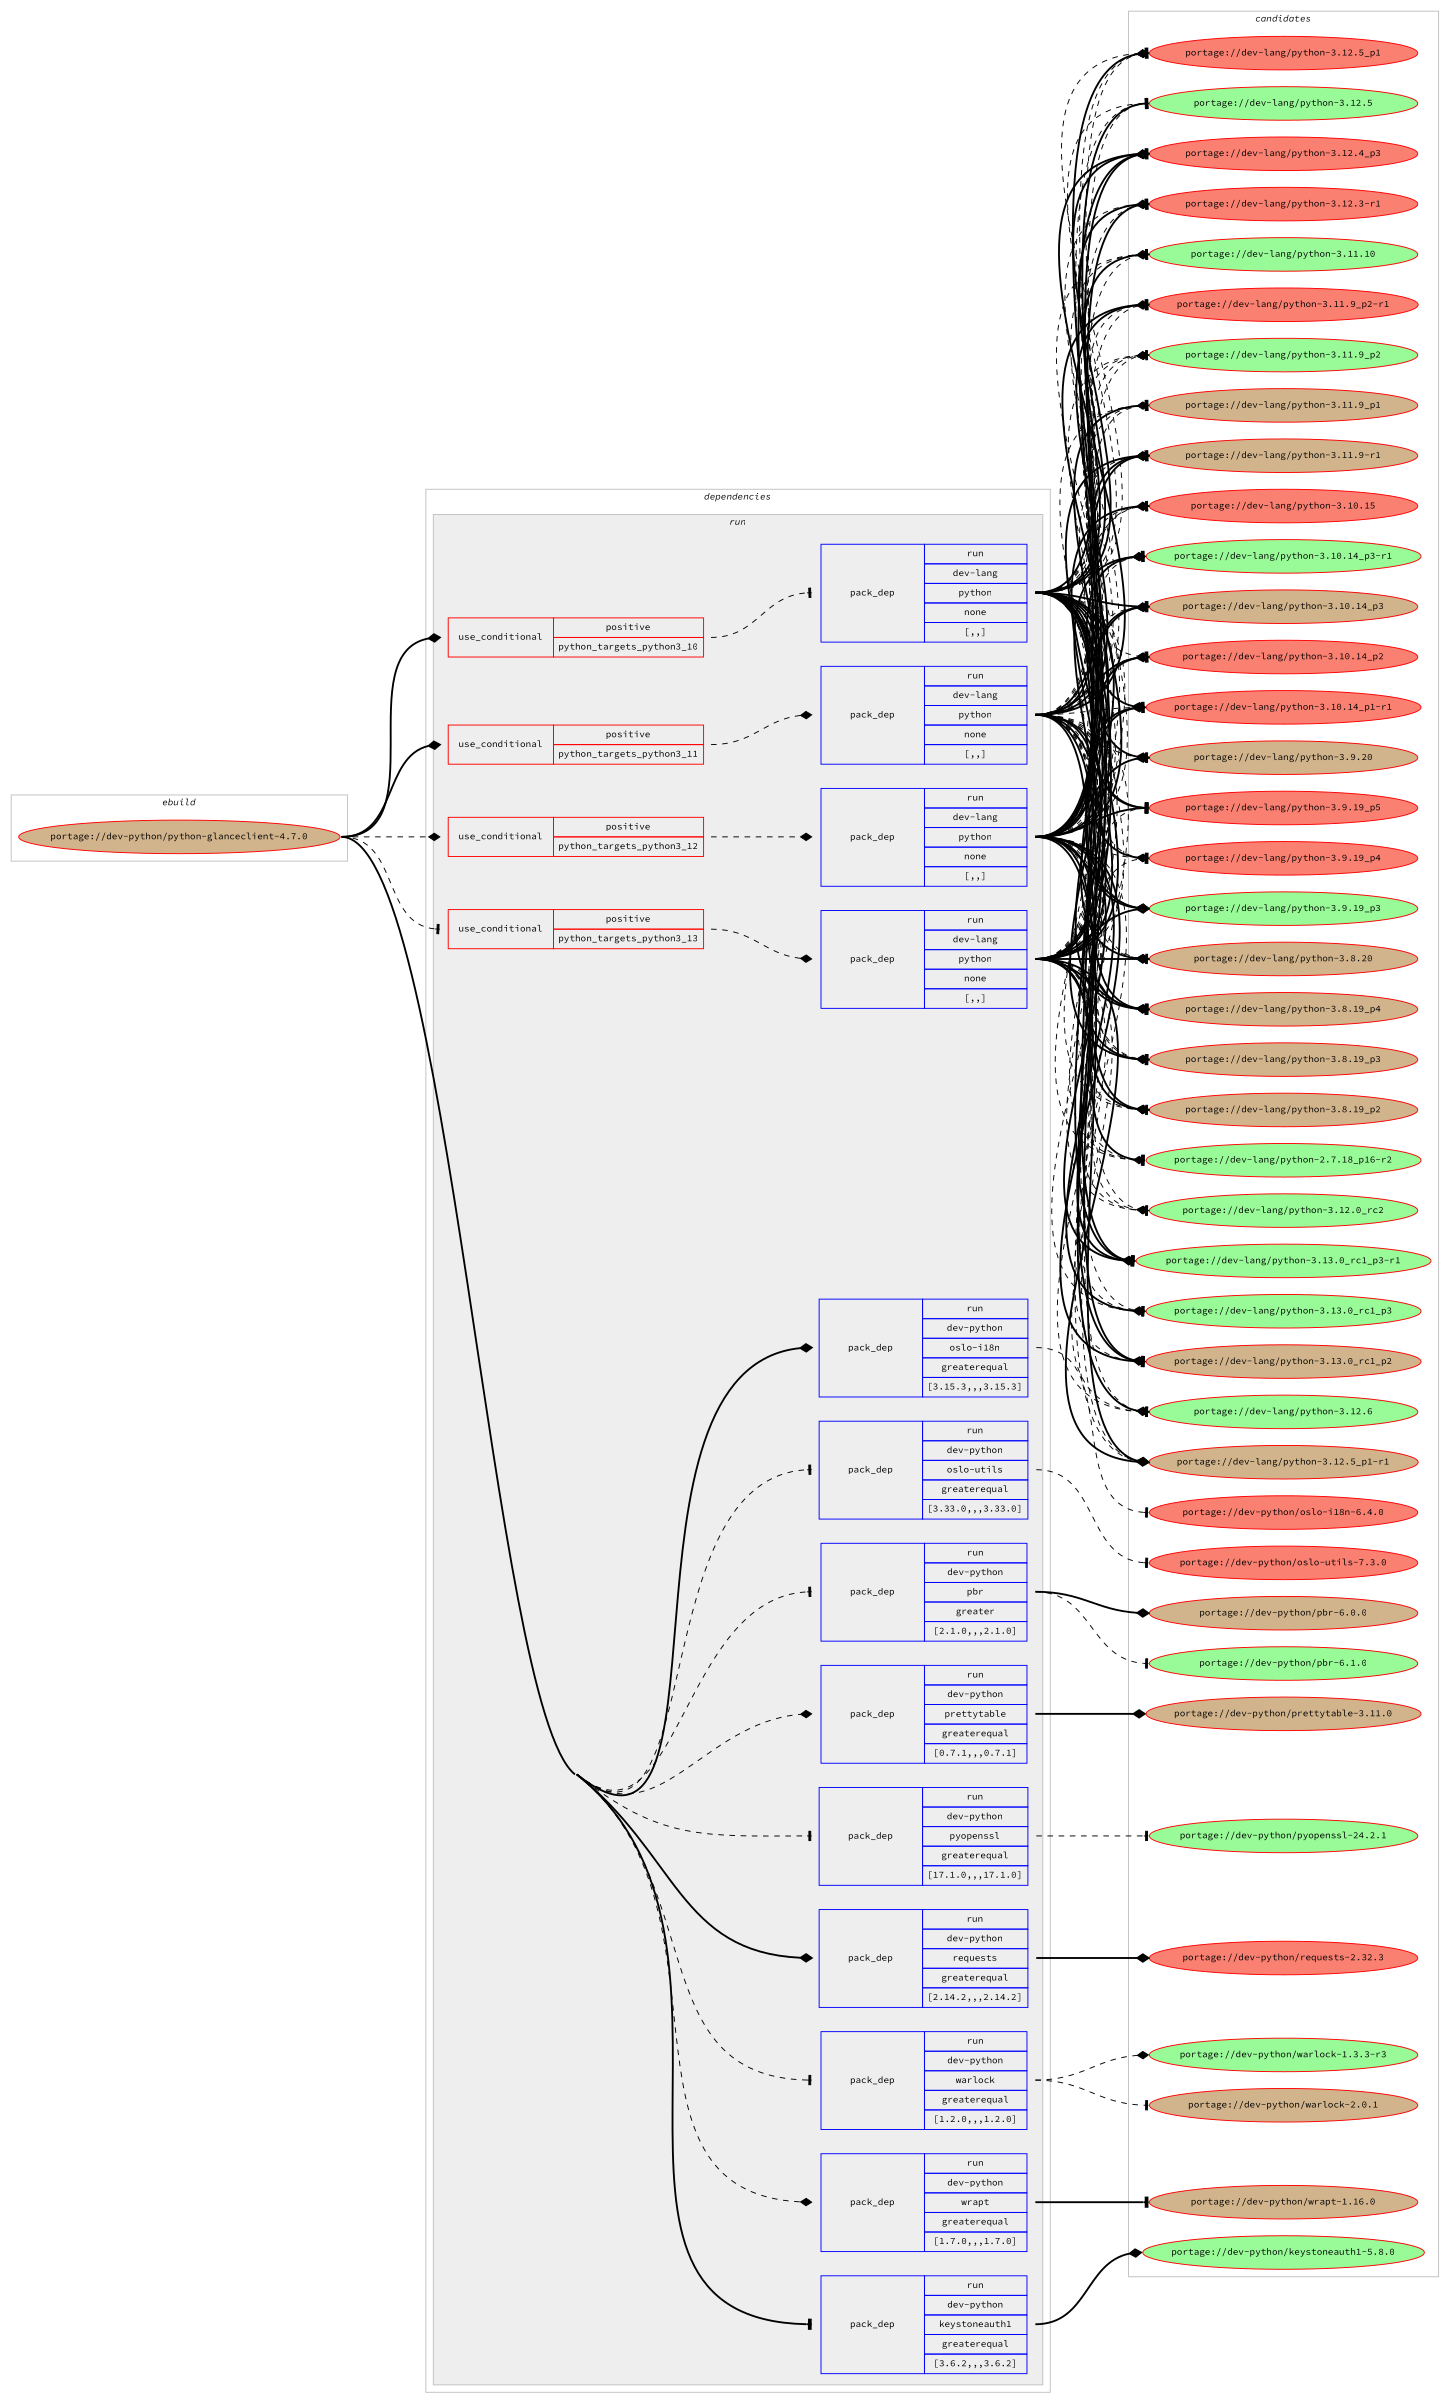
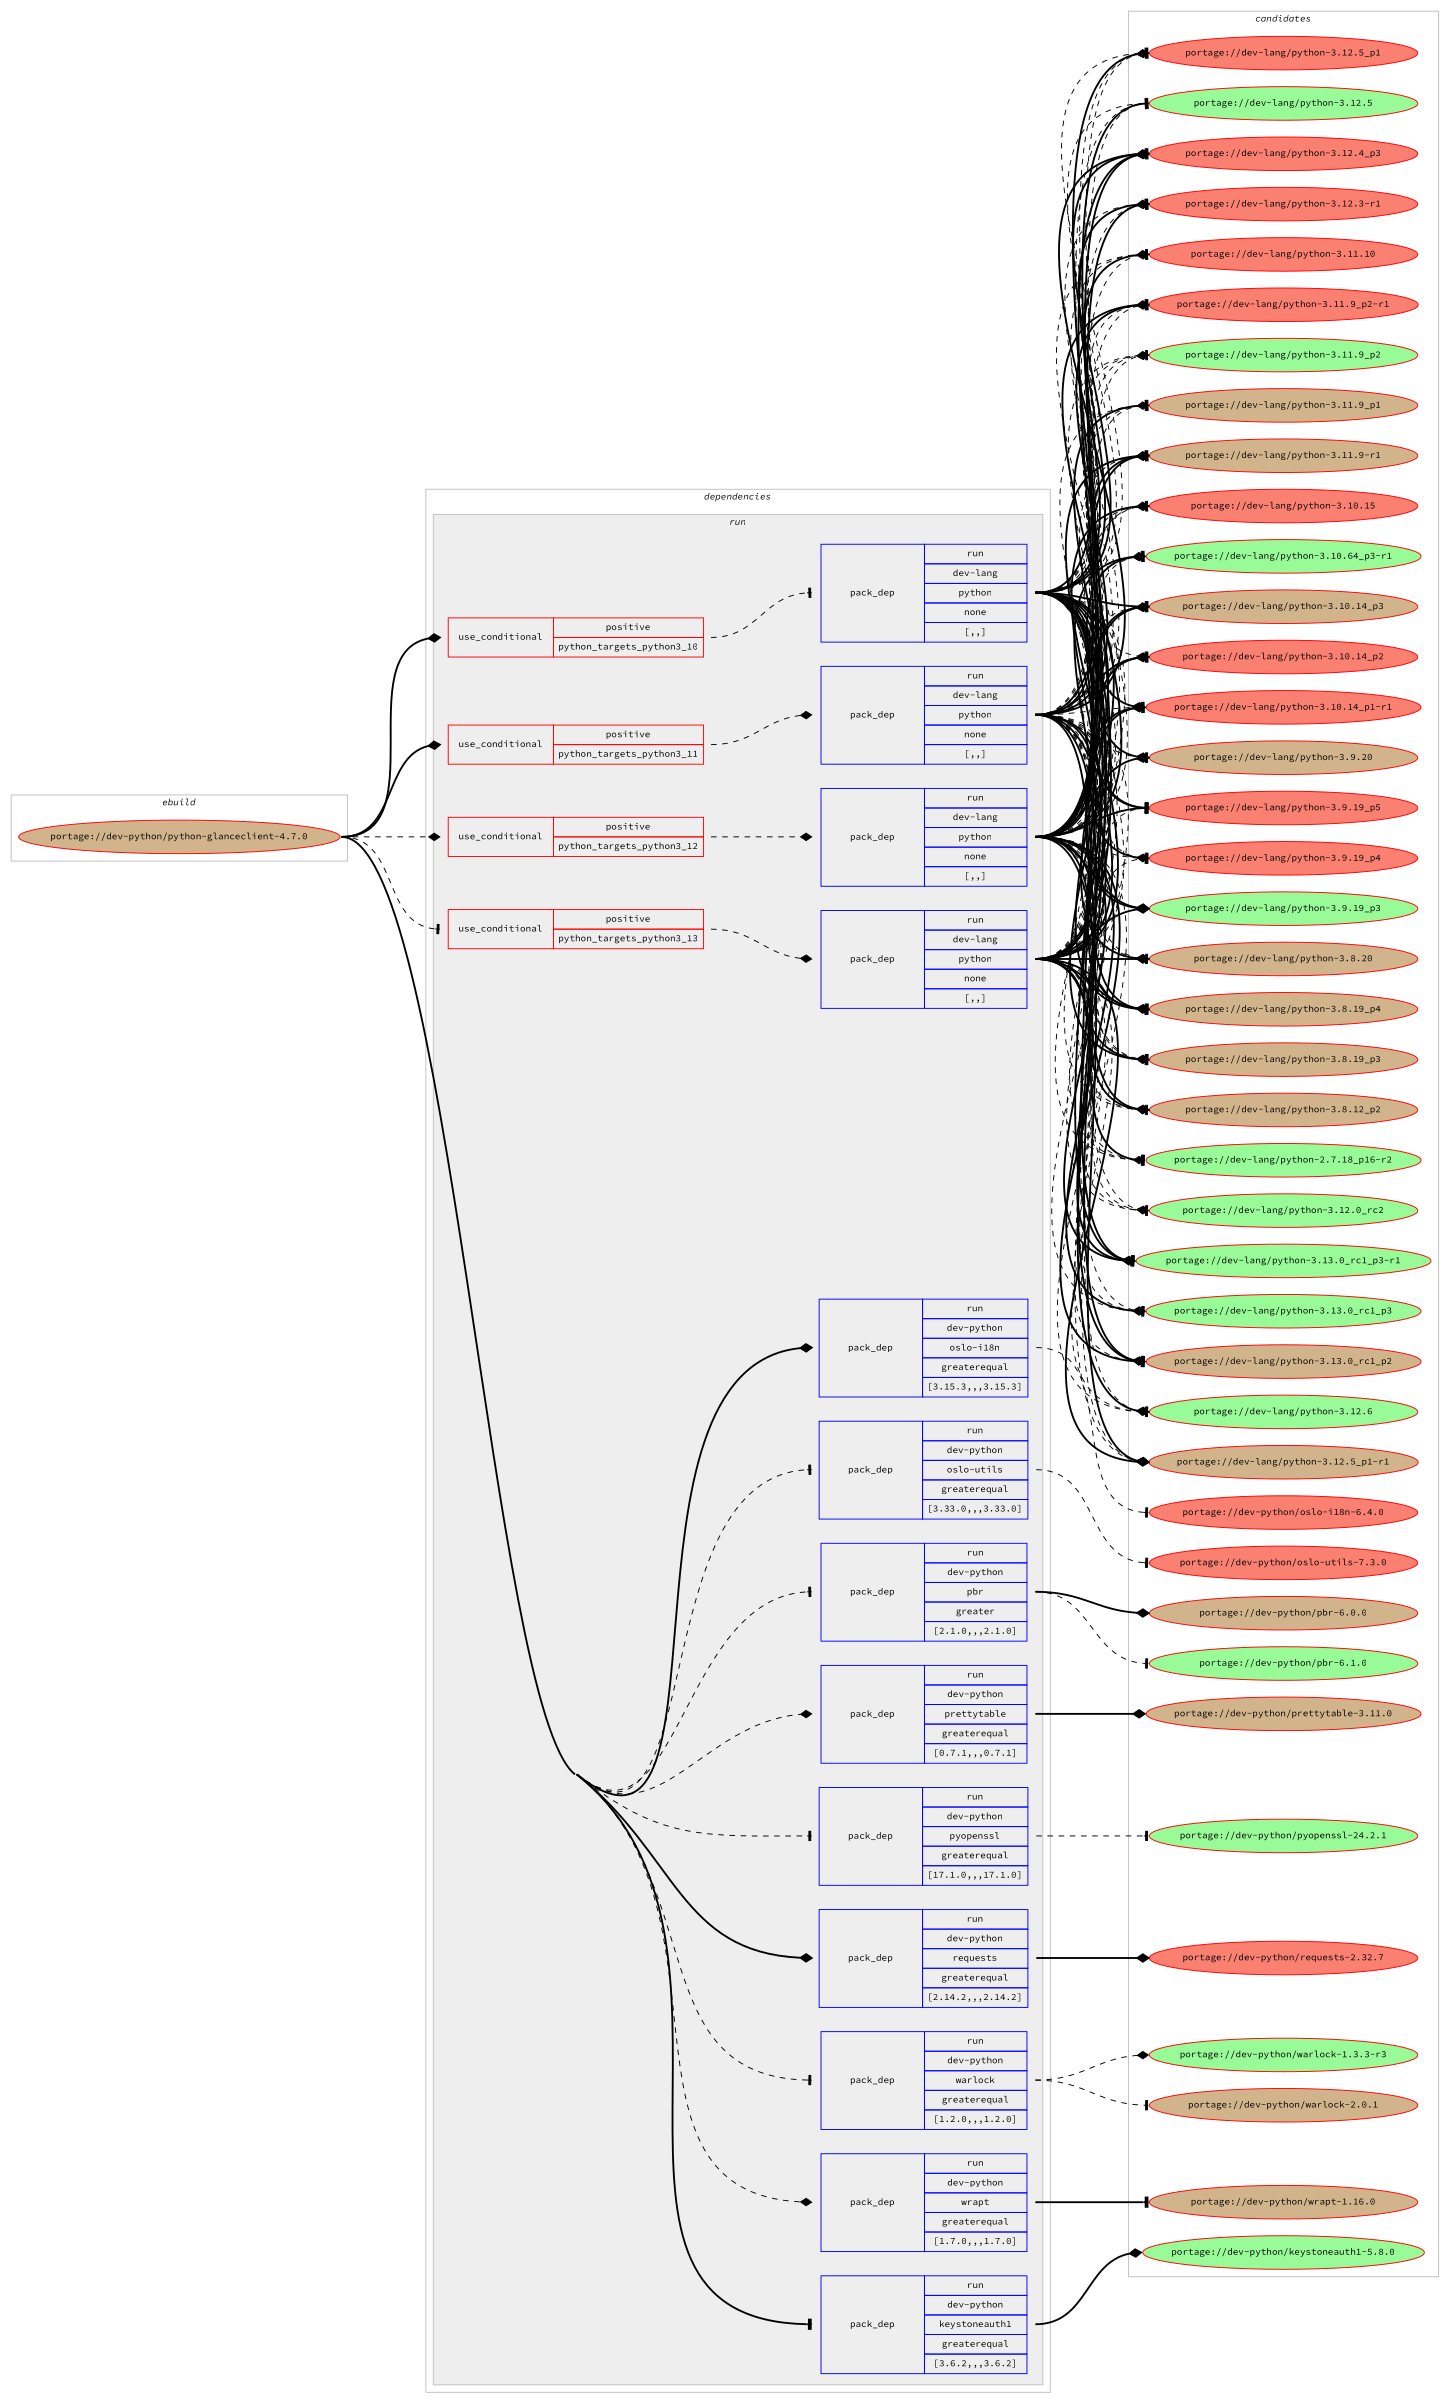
node "portage://dev-lang/python-3.11.10": fillcolor palegreen -> salmon
node "portage://dev-lang/python-3.10.14_p3-r1": label "portage://dev-lang/python-3.10.14_p3-r1" -> "portage://dev-lang/python-3.10.64_p3-r1"
node "portage://dev-lang/python-3.8.19_p2": label "portage://dev-lang/python-3.8.19_p2" -> "portage://dev-lang/python-3.8.12_p2"
node "portage://dev-python/requests-2.32.3": label "portage://dev-python/requests-2.32.3" -> "portage://dev-python/requests-2.32.7"
